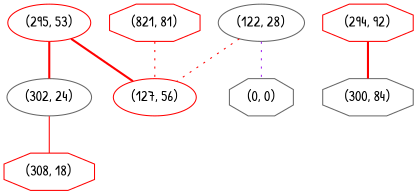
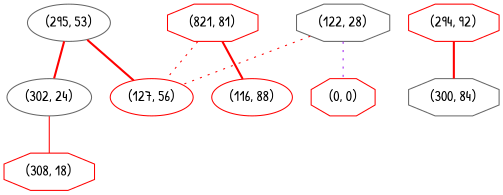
node "(295, 53)": color red -> gray40
node "(122, 28)": shape ellipse -> octagon
node "(116, 88)": added
node "(0, 0)": color gray40 -> red
